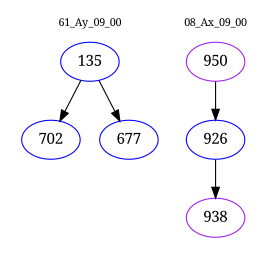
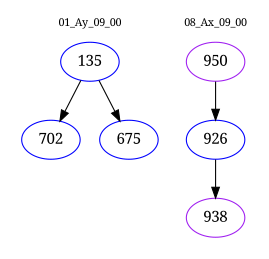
cluster "61_Ay_09_00": label "61_Ay_09_00" -> "01_Ay_09_00"
node "677": label "677" -> "675"
